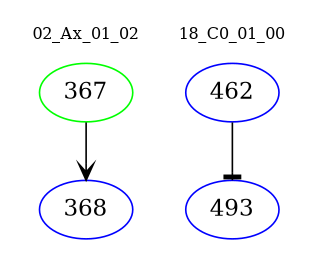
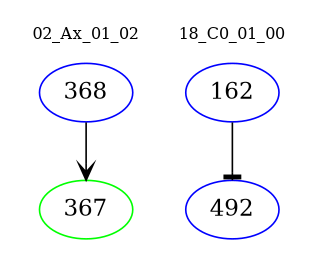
node "462": label "462" -> "162"
edge "367" -> "368": reversed
node "493": label "493" -> "492"
